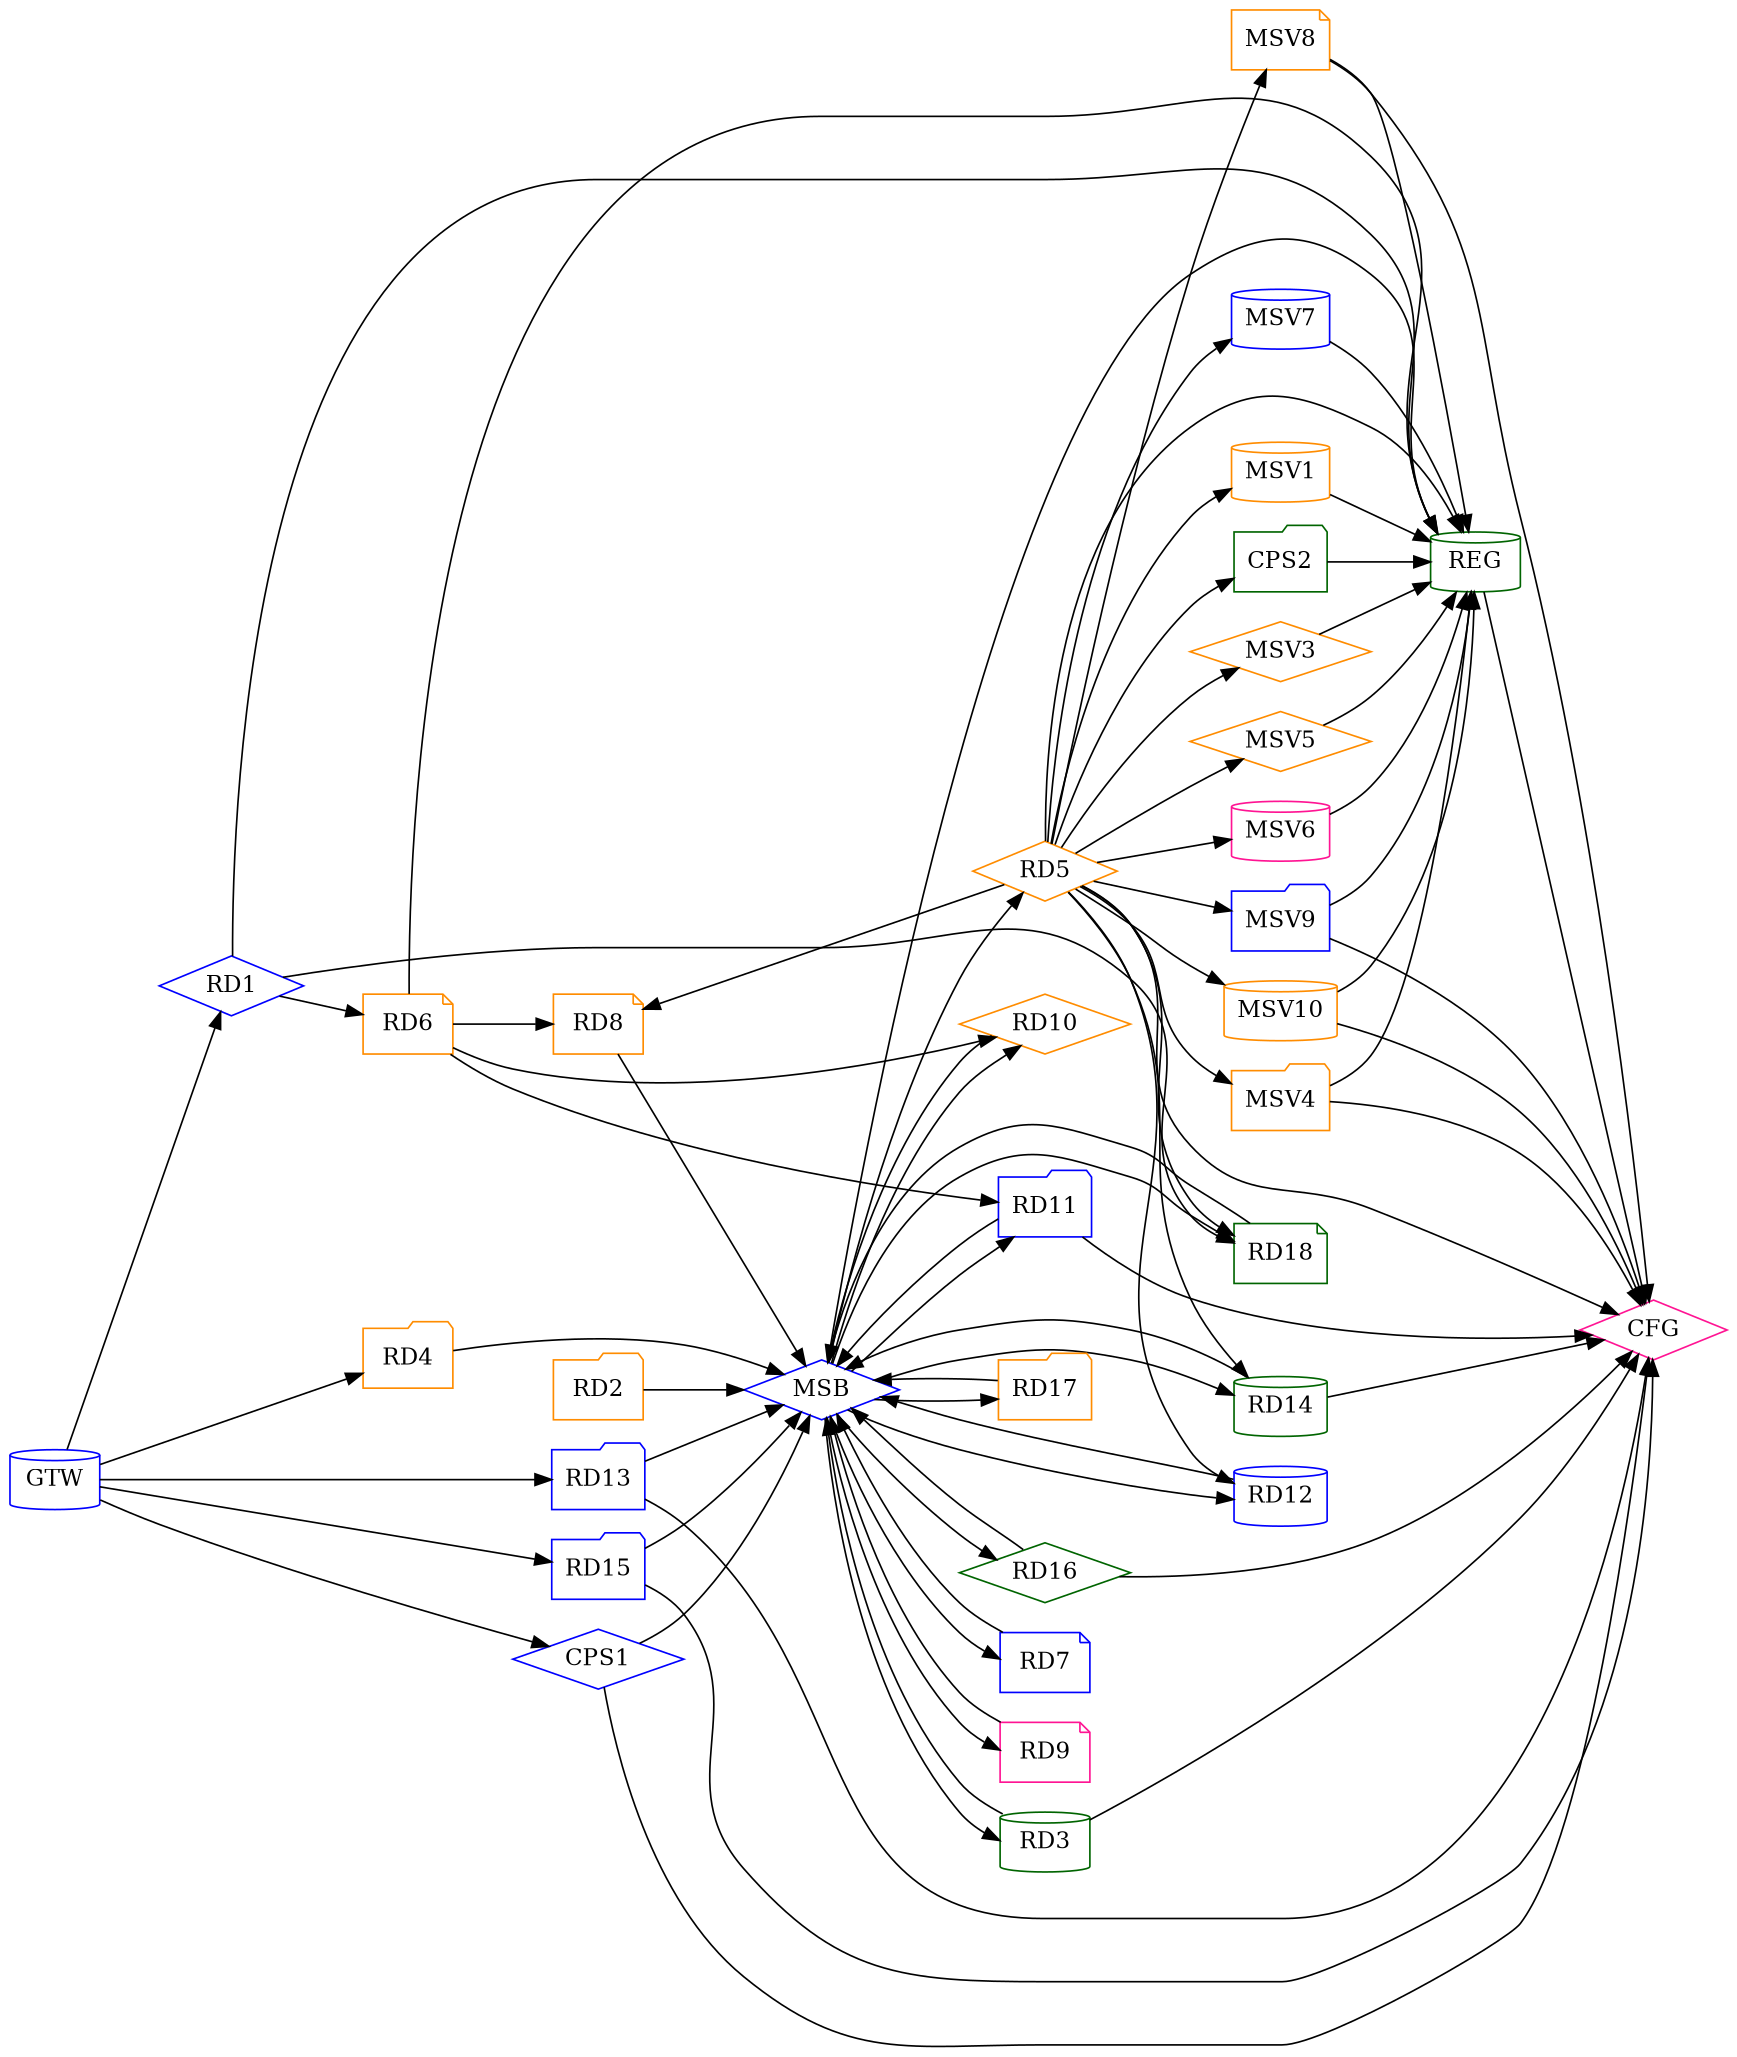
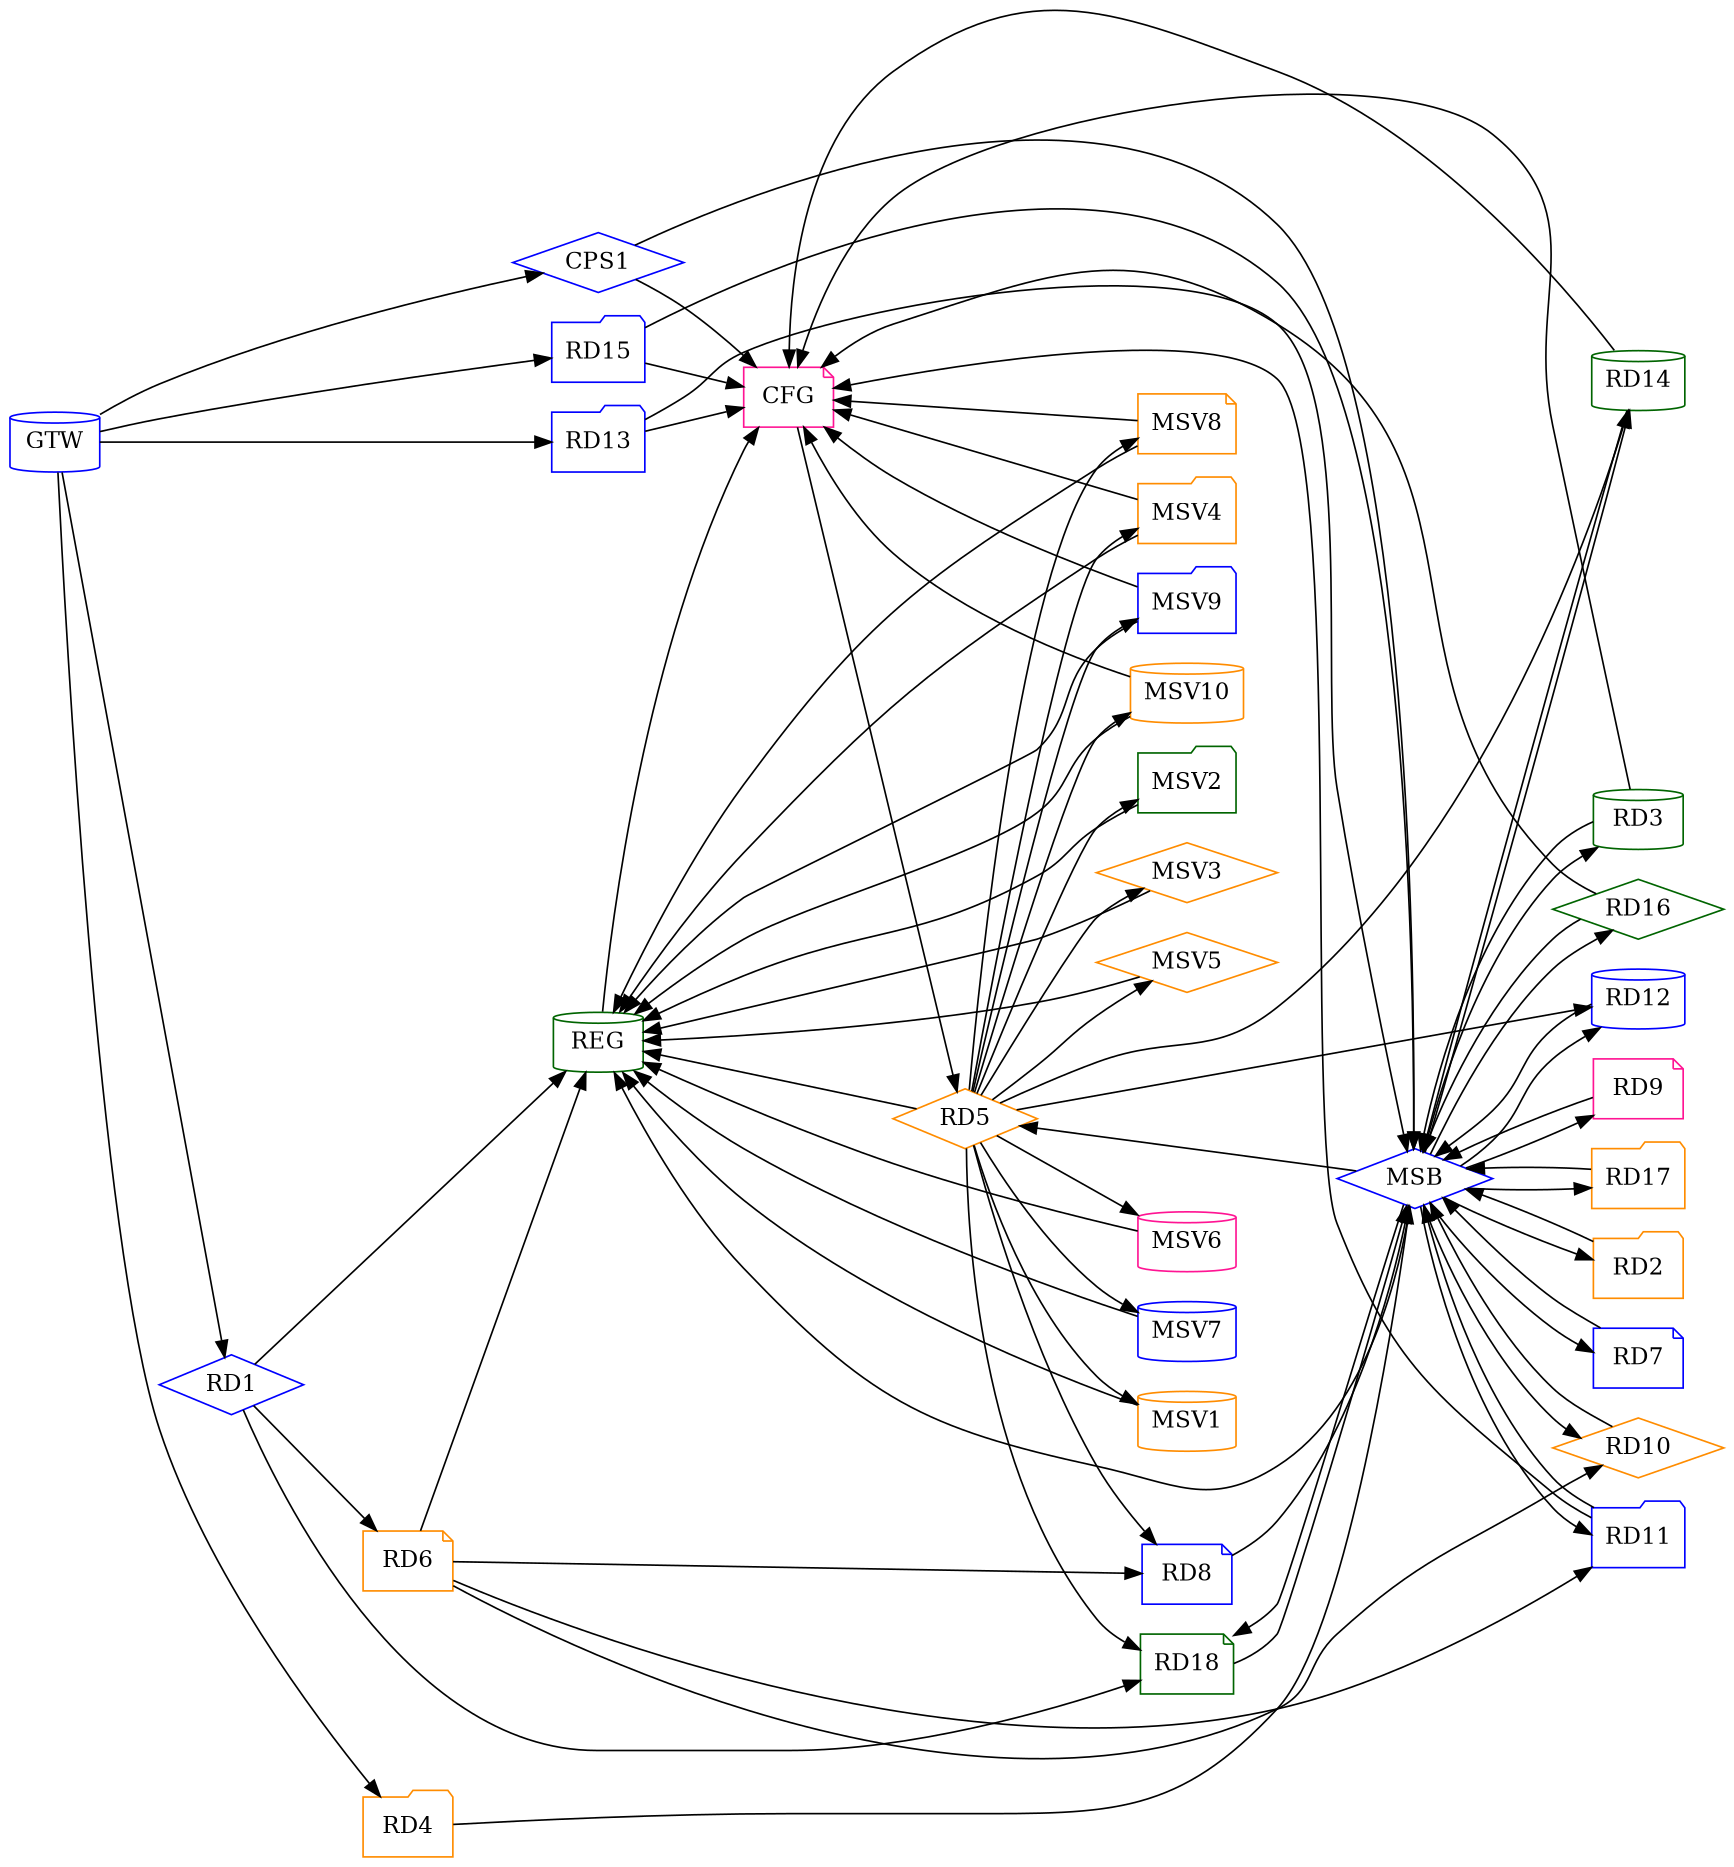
node "CPS2": label "CPS2" -> "MSV2"
node "RD8": color darkorange -> blue
edge "RD5" -> "CFG": reversed
edge "MSB" -> "RD2": added
node "CFG": shape diamond -> note
